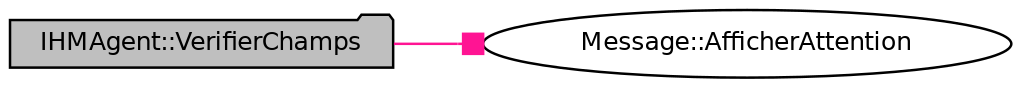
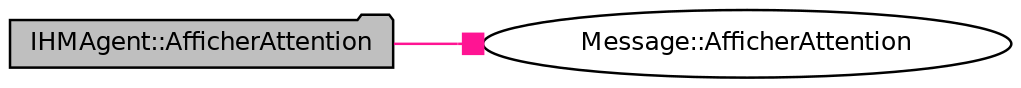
node "IHMAgent::VerifierChamps": label "IHMAgent::VerifierChamps" -> "IHMAgent::AfficherAttention"
